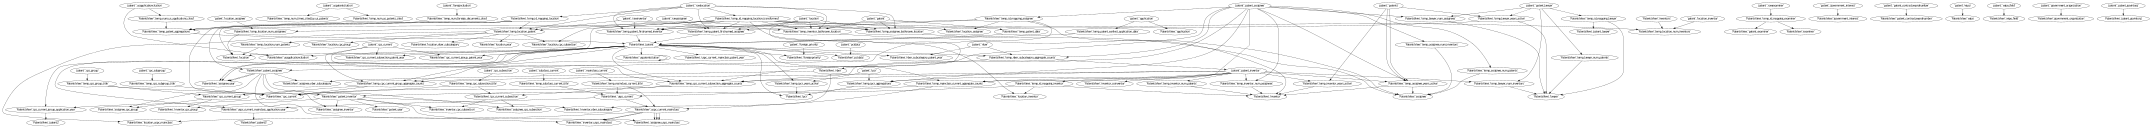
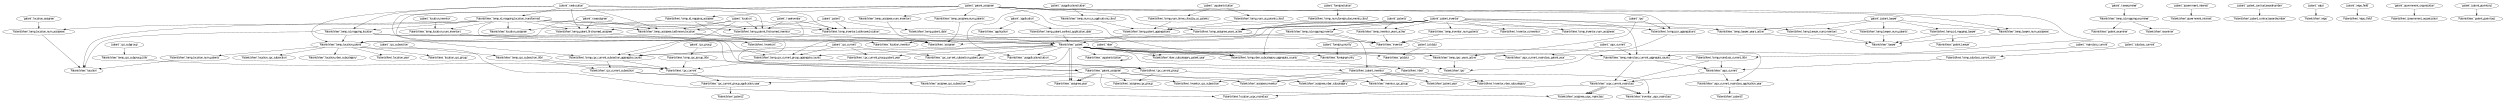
edge "`PatentsView`.`temp_id_mapping_assignee`" -> "`PatentsView`.`temp_patent_firstnamed_assignee`": removed
edge "`PatentsView`.`inventors`" -> "`PatentsView`.`temp_location_num_inventors`": reversed
edge "`PatentsView`.`temp_id_mapping_location_transformed`" -> "`PatentsView`.`location_cpc_subsection`": now "`PatentsView`.`temp_id_mapping_location_transformed`" -> "`PatentsView`.`temp_id_mapping_location`"
edge "`PatentsView`.`temp_lawyer_years_active`" -> "`PatentsView`.`temp_patent_aggregations`": now "`PatentsView`.`temp_num_times_cited_by_us_patents`" -> "`PatentsView`.`temp_patent_aggregations`"
edge "`patent`.`patent_assignee`" -> "`PatentsView`.`temp_inventor_num_assignees`": removed
node "`patent`.`uspc_current`": added
edge "`PatentsView`.`temp_id_mapping_assignee`" -> "`PatentsView`.`patent_assignee`": now "`PatentsView`.`temp_assignee_lastknown_location`" -> "`PatentsView`.`patent_assignee`"
edge "`PatentsView`.`temp_nber_subcategory_aggregate_counts`" -> "`patent`.`patent_inventor`": reversed
